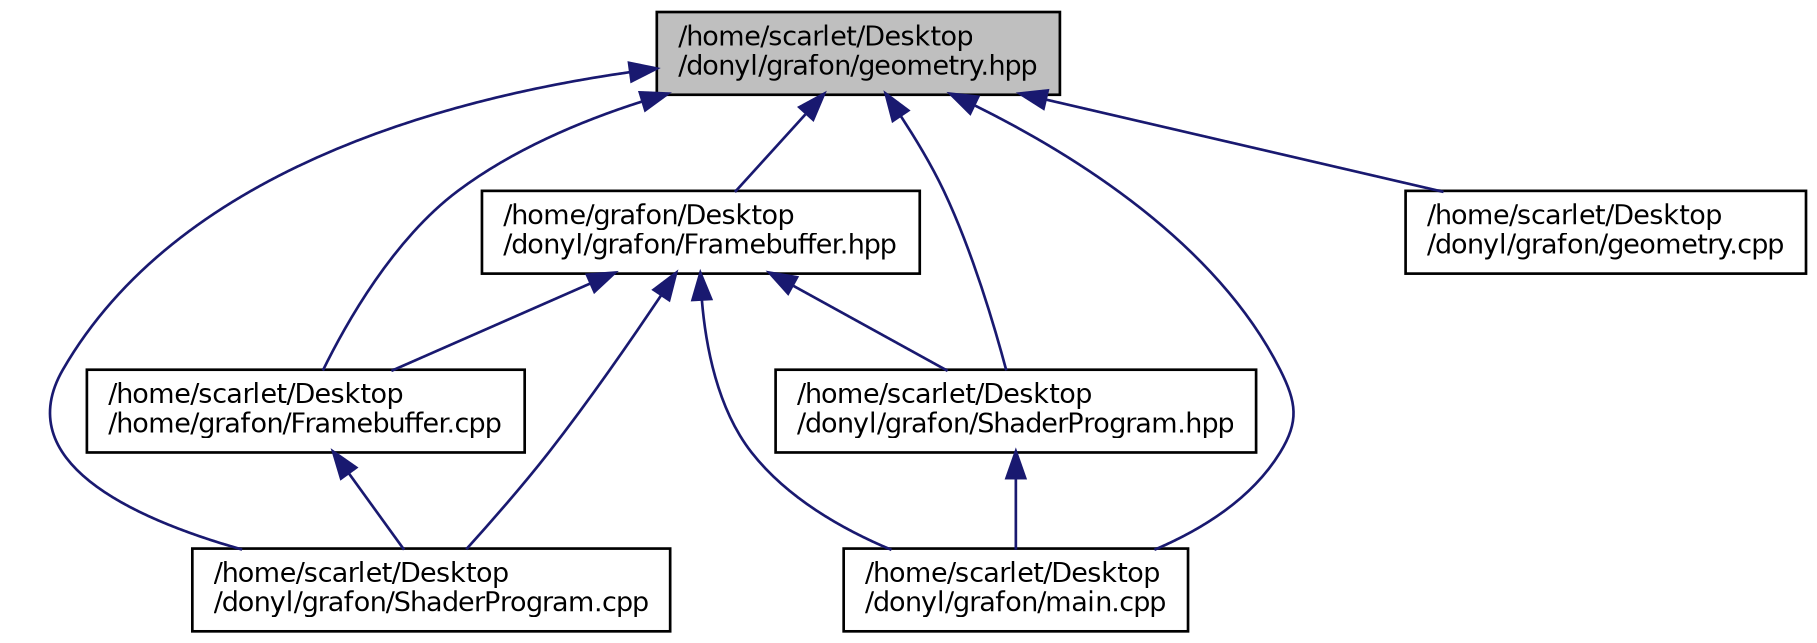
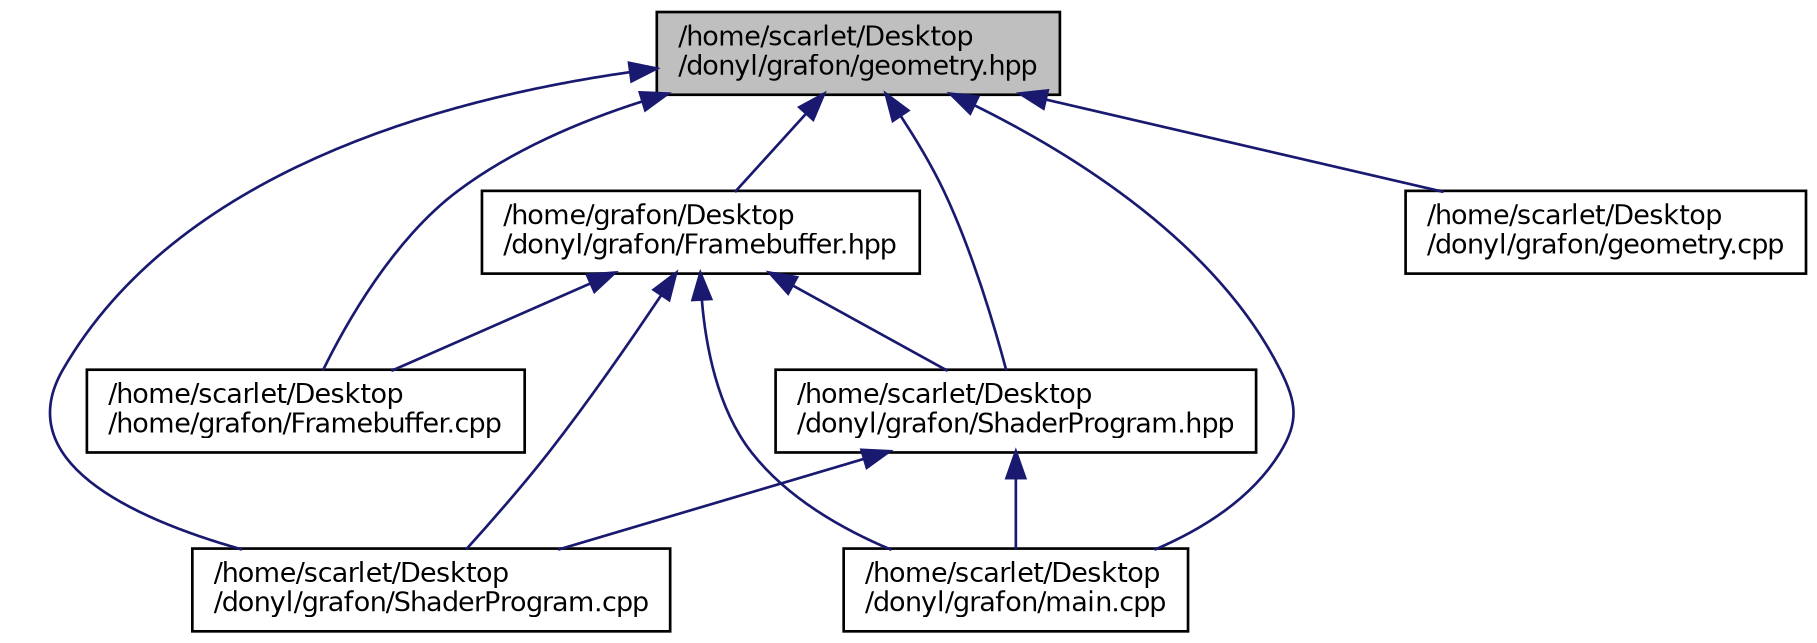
edge "/home/scarlet/Desktop /donyl/grafon/ShaderProgram.cpp" -> "/home/scarlet/Desktop /home/grafon/Framebuffer.cpp": now "/home/scarlet/Desktop /donyl/grafon/ShaderProgram.cpp" -> "/home/scarlet/Desktop /donyl/grafon/ShaderProgram.hpp"
